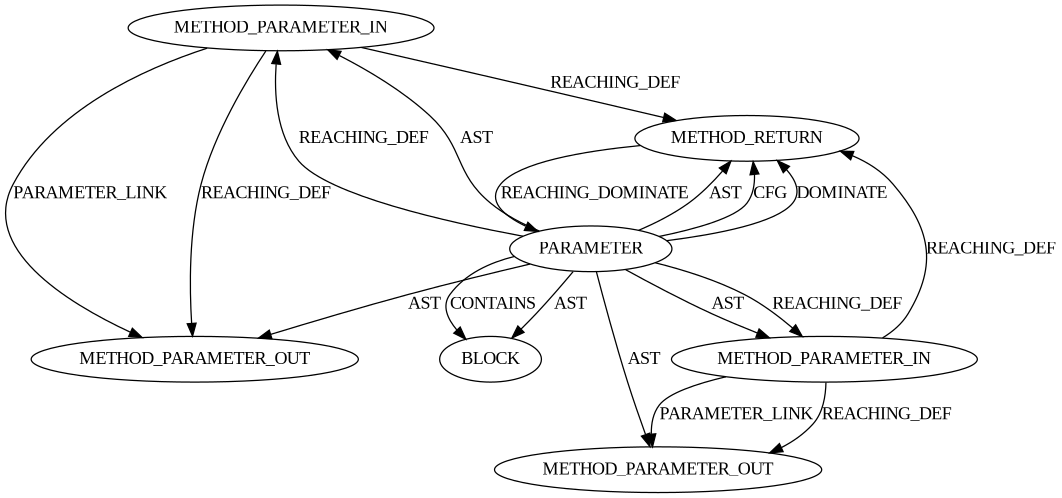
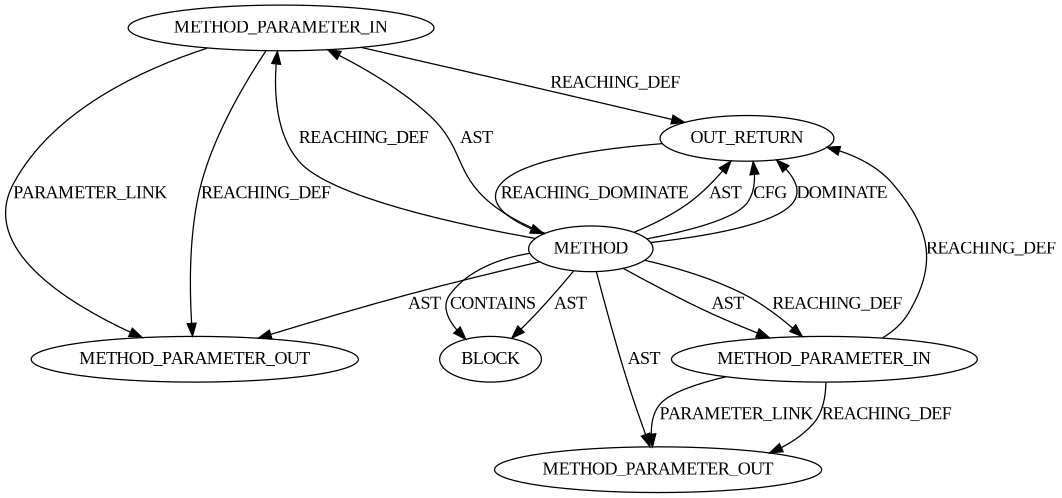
node "METHOD_RETURN": label "METHOD_RETURN" -> "OUT_RETURN"
node "PARAMETER": label "PARAMETER" -> "METHOD"
